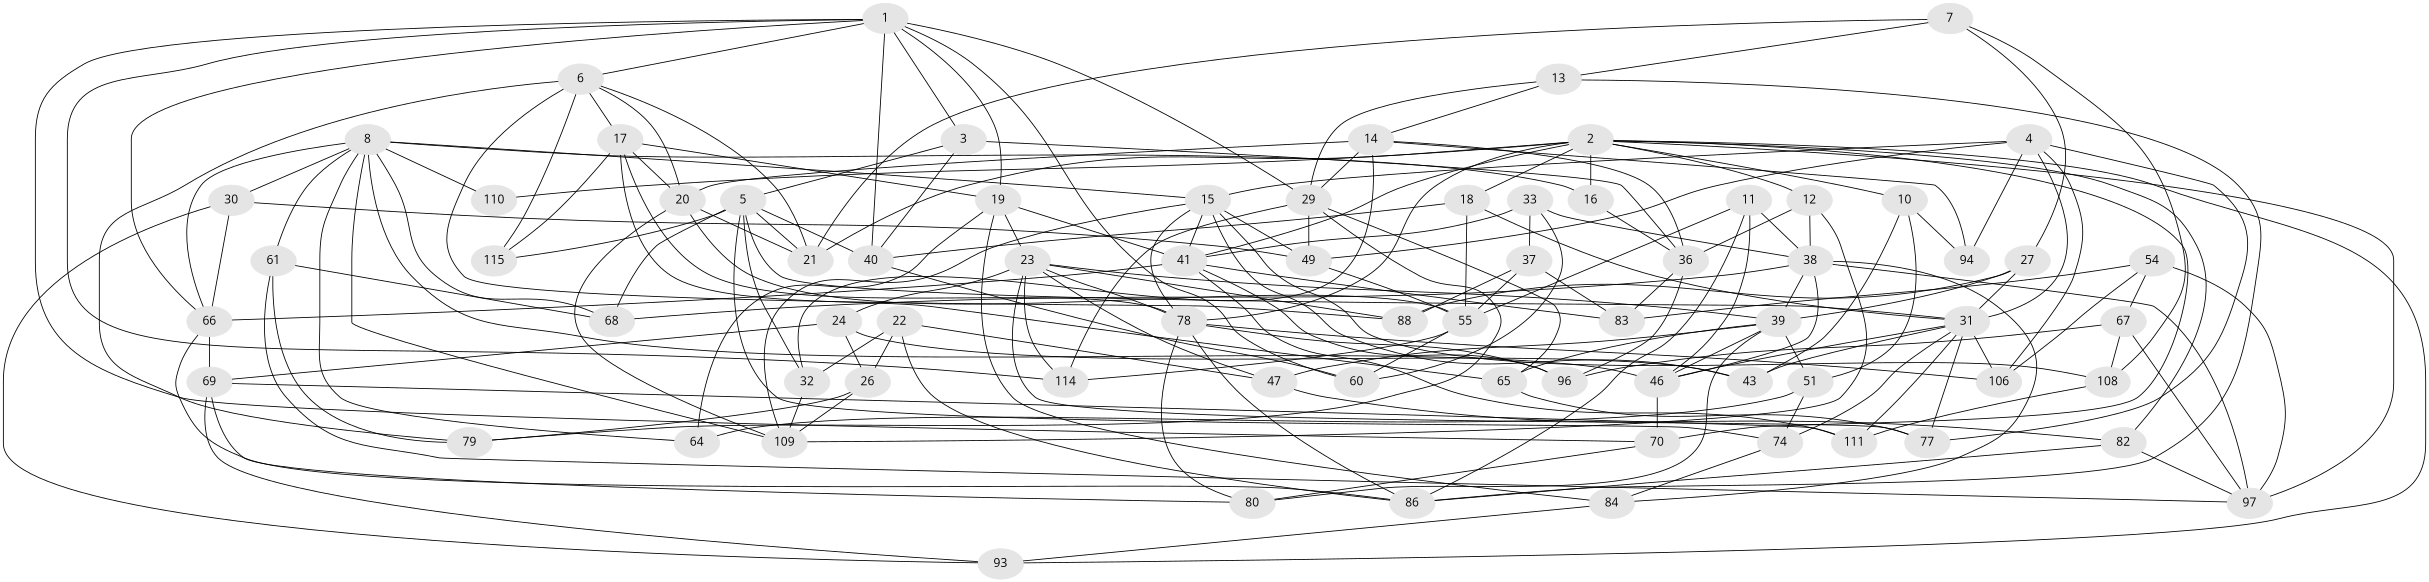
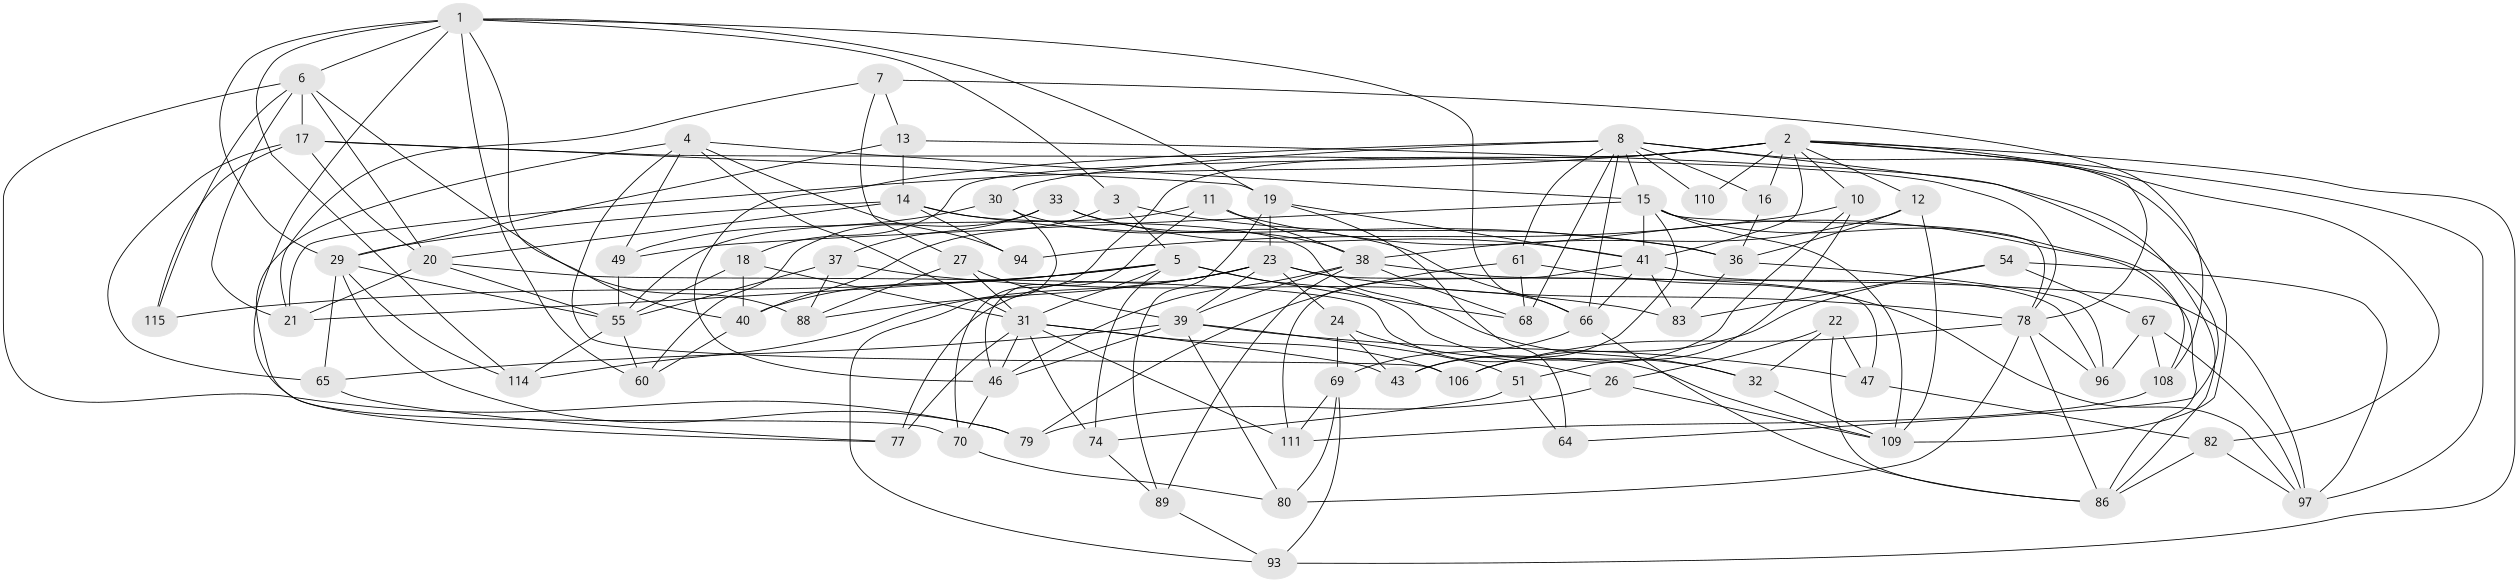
edge "29" -- "49": now "29" -- "55"
node "84": label "84" -> "89"
